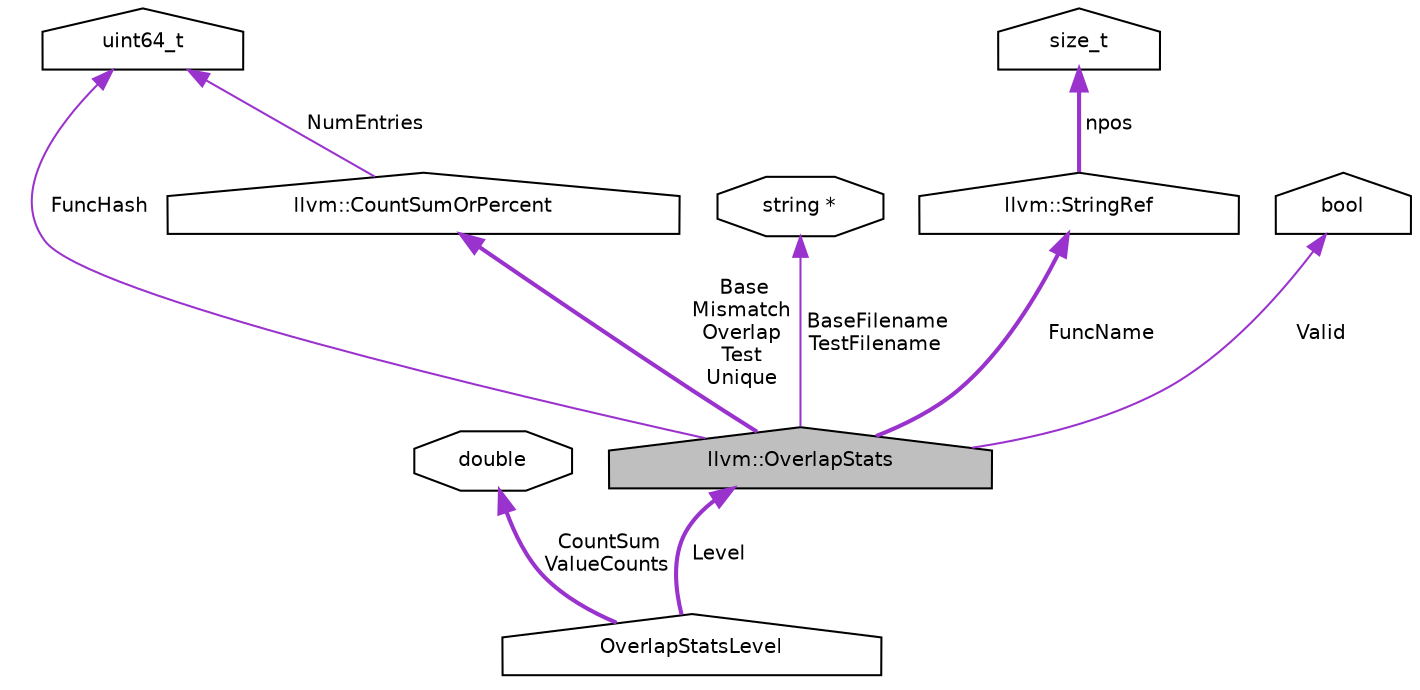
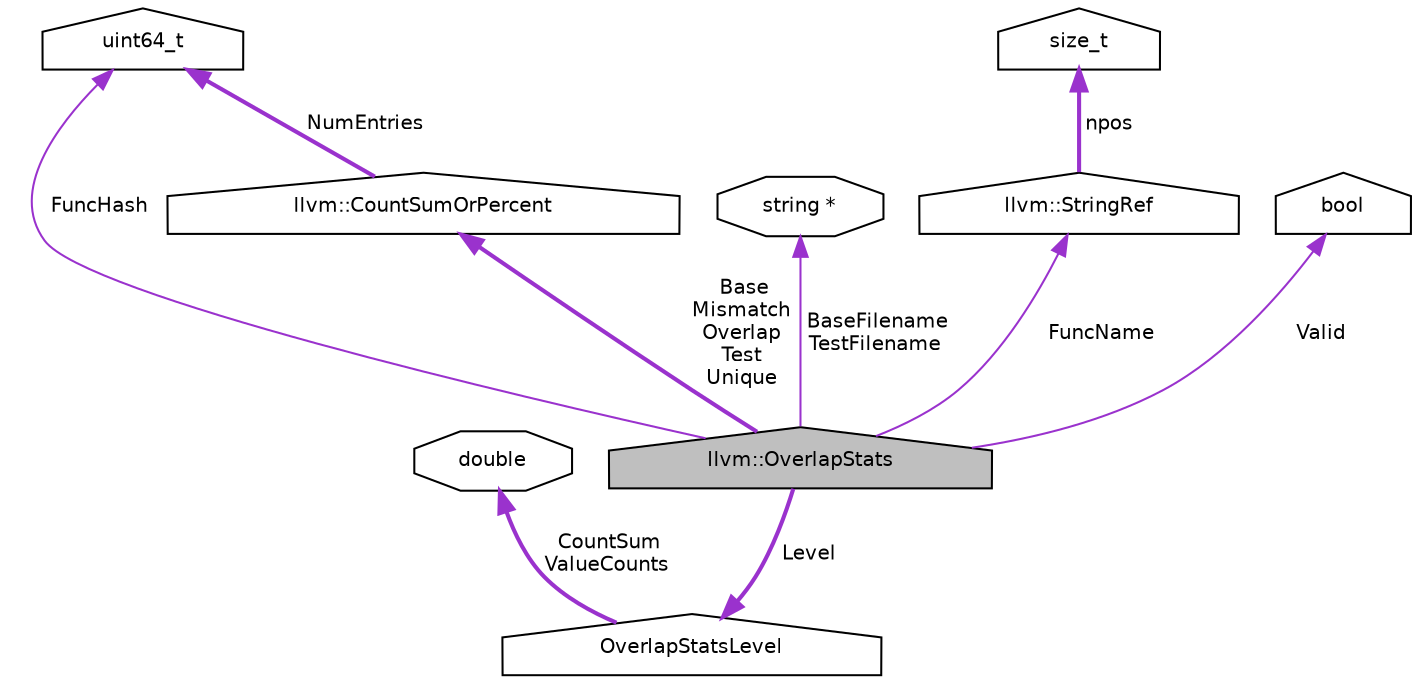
edge "llvm::CountSumOrPercent" -> "uint64_t": style solid -> bold
edge "llvm::OverlapStats" -> "llvm::StringRef": style bold -> solid
edge "OverlapStatsLevel" -> "llvm::OverlapStats": reversed
